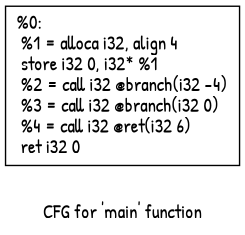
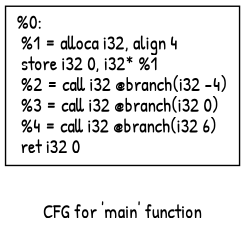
node "%0:": text "%4 = call i32 @ret(i32 6)" -> "%4 = call i32 @branch(i32 6)"
